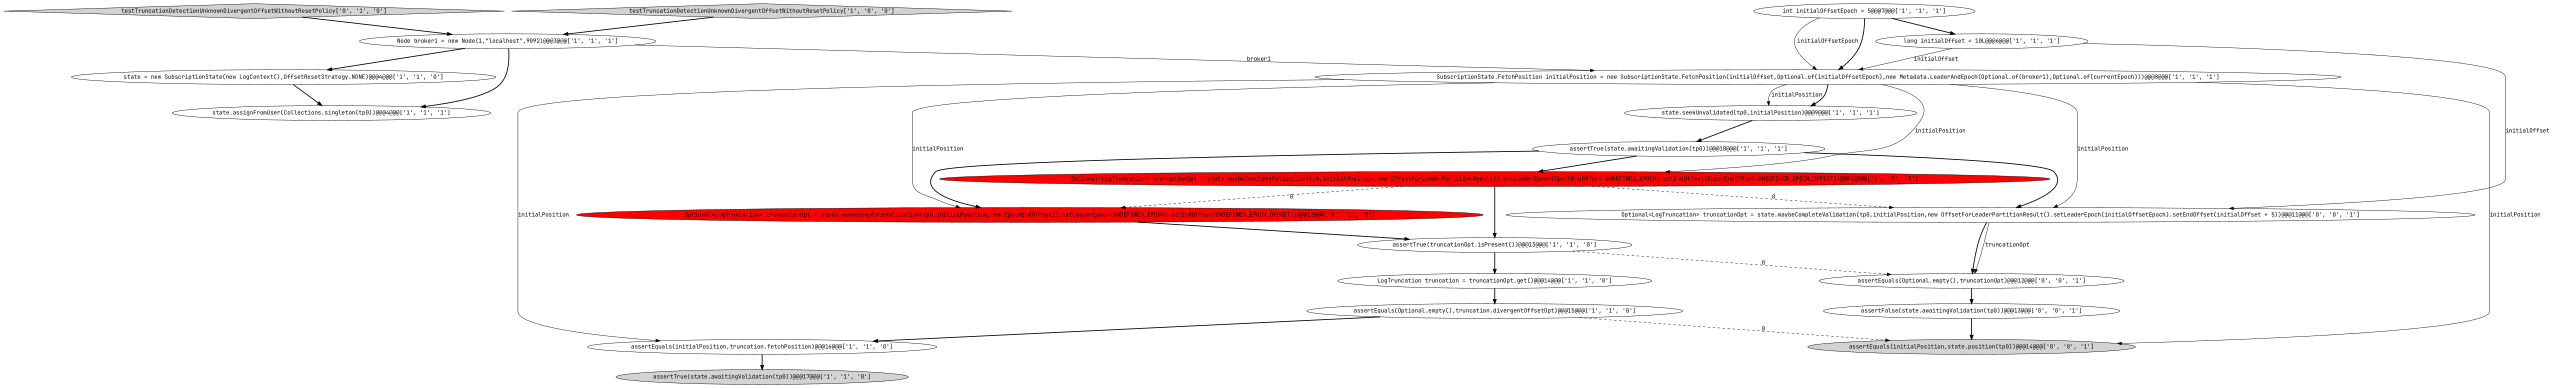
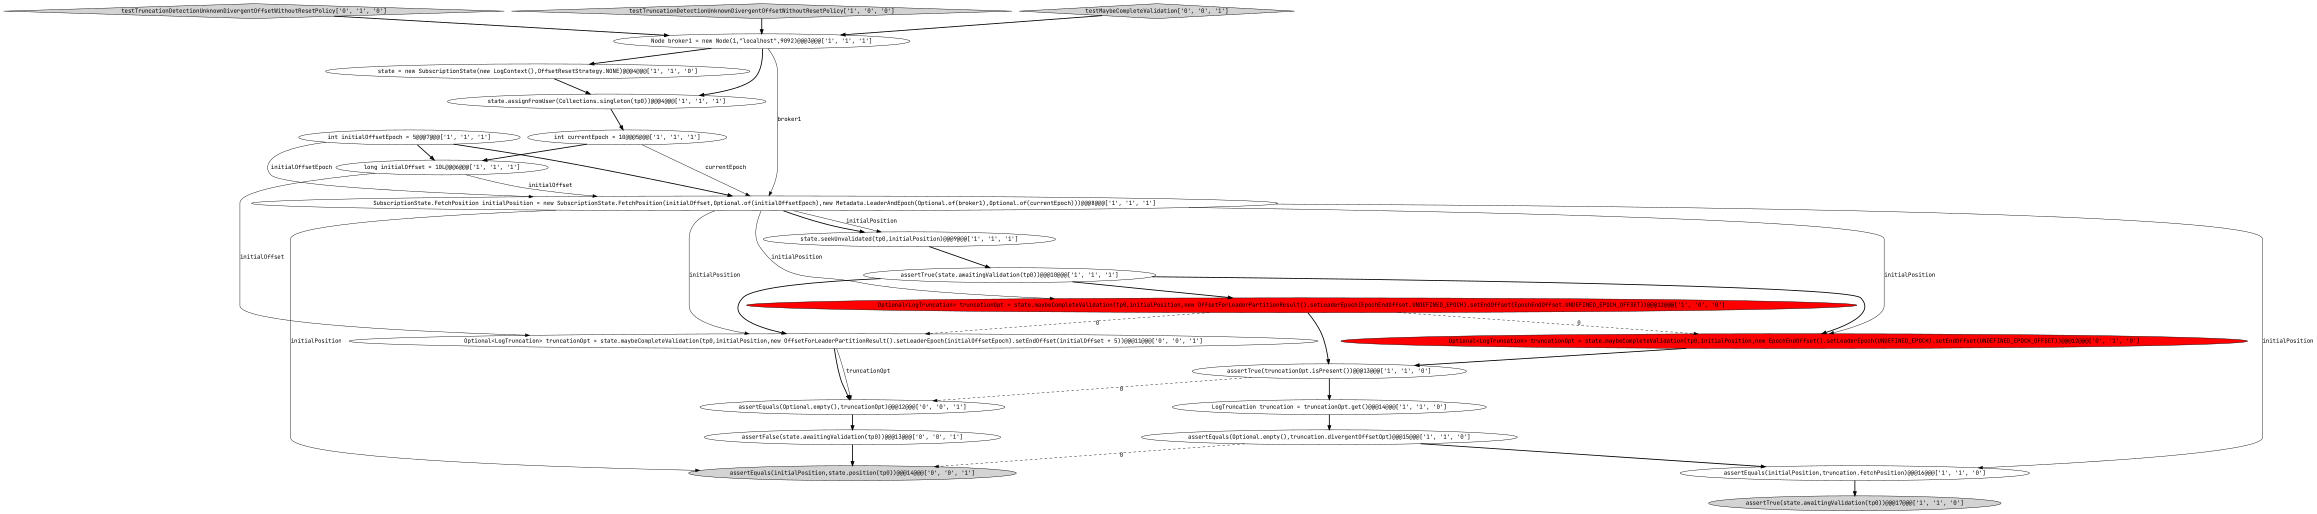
node "testMaybeCompleteValidation['0', '0', '1']": added
node "int currentEpoch = 10@@@5@@@['1', '1', '1']": added
